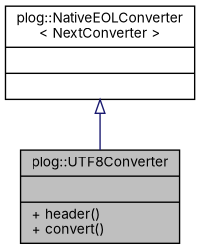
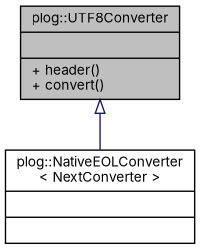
edge "plog::UTF8Converter" -> "plog::NativeEOLConverter": reversed
